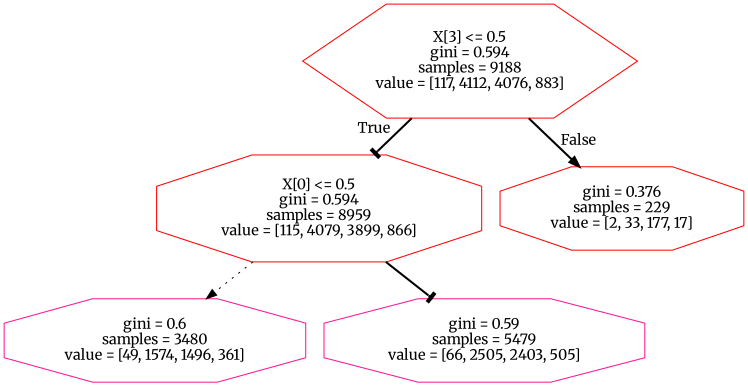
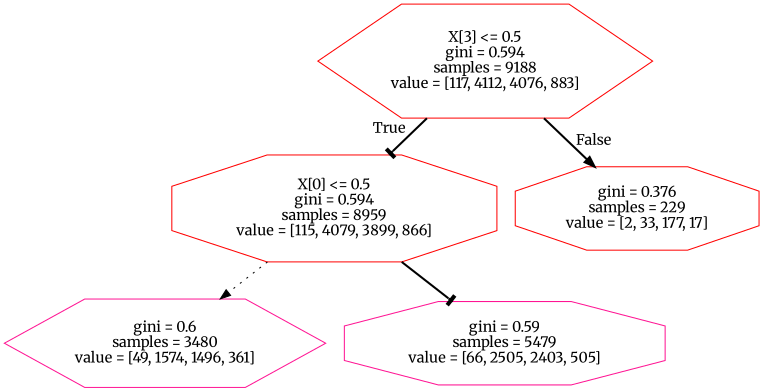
node "gini = 0.6 samples = 3480 value = [49, 1574, 1496, 361]": shape octagon -> hexagon
